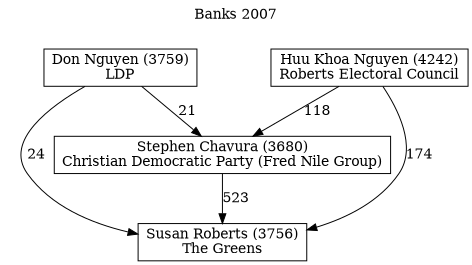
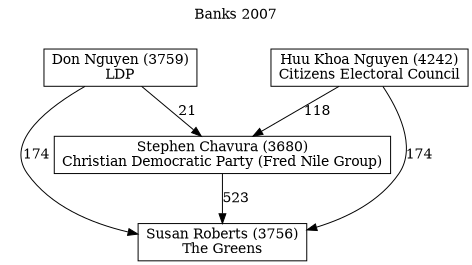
node "Huu Khoa Nguyen (4242) Roberts Electoral Council": label "Huu Khoa Nguyen (4242) Roberts Electoral Council" -> "Huu Khoa Nguyen (4242) Citizens Electoral Council"
edge "Don Nguyen (3759) LDP" -> "Susan Roberts (3756) The Greens": label "24" -> "174"
